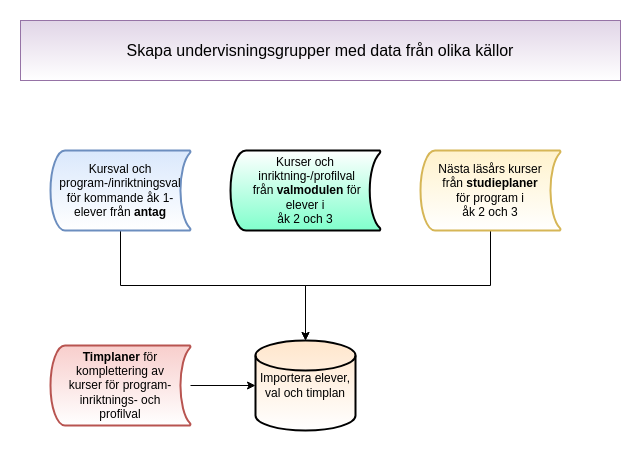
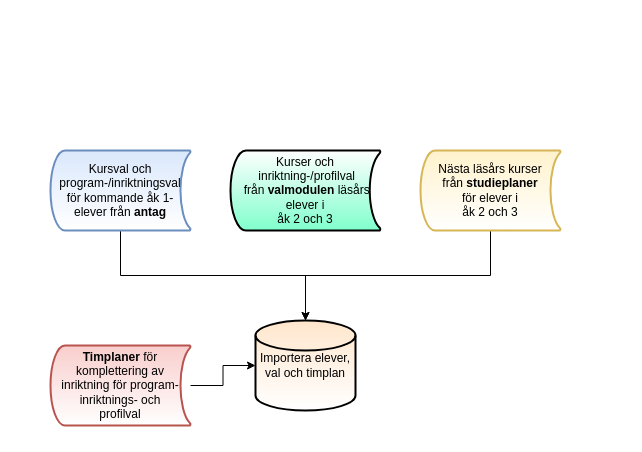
node "Skapa undervisningsgrupper med data från olika källor": removed
node "Kurser och inriktning-/profilval från valmodulen för elever i åk 2 och 3": label "Kurser och inriktning-/profilval från valmodulen för elever i åk 2 och 3" -> "Kurser och inriktning-/profilval från valmodulen läsårs elever i åk 2 och 3"
node "Nästa läsårs kurser från studieplaner för program i åk 2 och 3": label "Nästa läsårs kurser från studieplaner för program i åk 2 och 3" -> "Nästa läsårs kurser från studieplaner för elever i åk 2 och 3"
node "Timplaner för komplettering av kurser för program- inriktnings- och profilval": label "Timplaner för komplettering av kurser för program- inriktnings- och profilval" -> "Timplaner för komplettering av inriktning för program- inriktnings- och profilval"
node "Importera elever, val och timplan": moved (306, 386) -> (306, 366)
